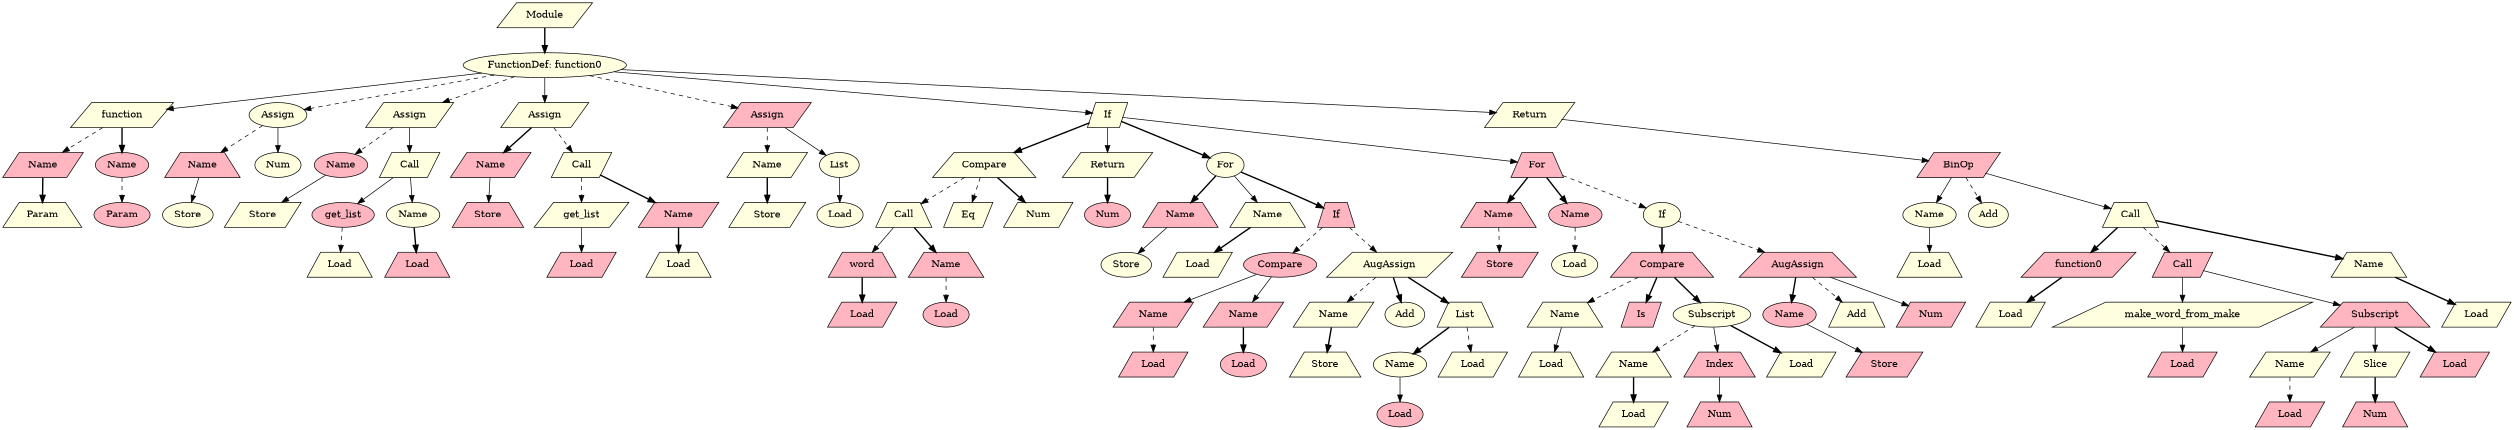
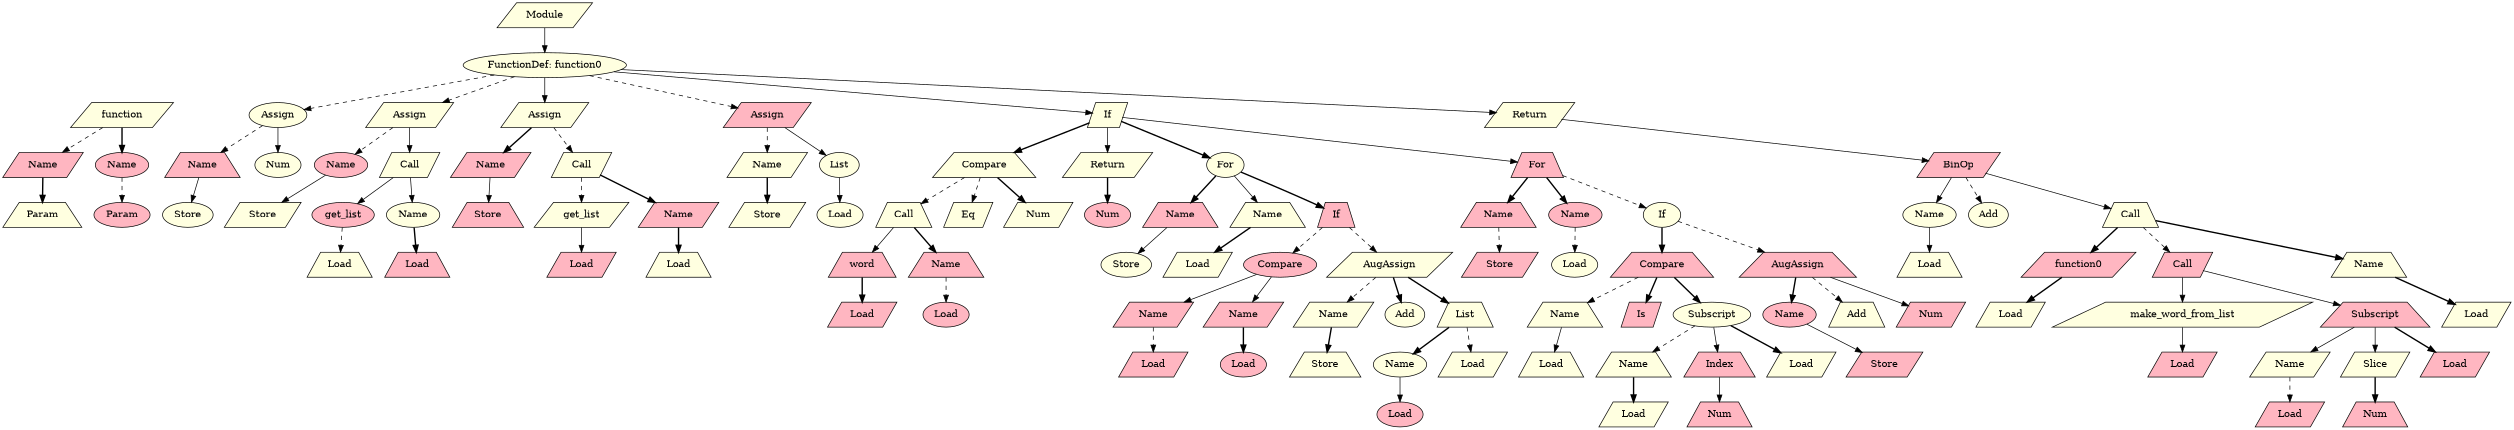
edge "Module" -> "FunctionDef: function0": style bold -> solid
edge "FunctionDef: function0" -> "function": removed
node "make_word_from_make": label "make_word_from_make" -> "make_word_from_list"
